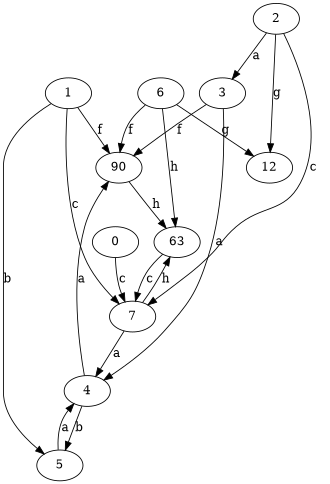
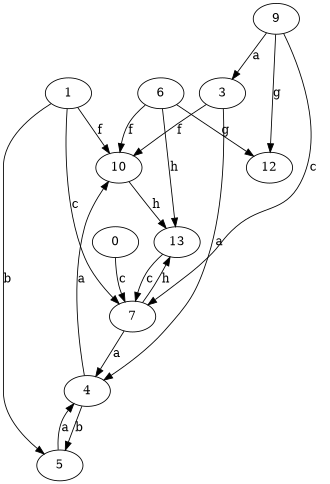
node "2": label "2" -> "9"
node "90": label "90" -> "10"
node "63": label "63" -> "13"
